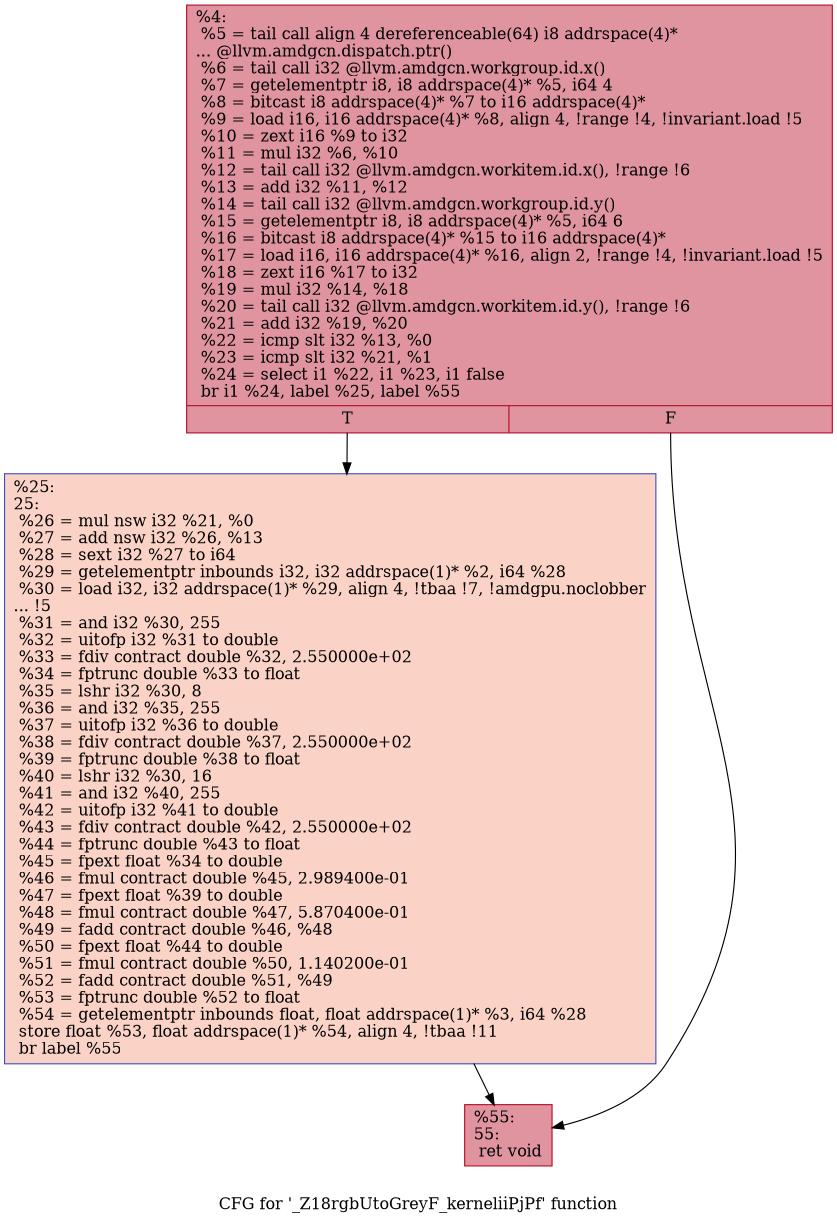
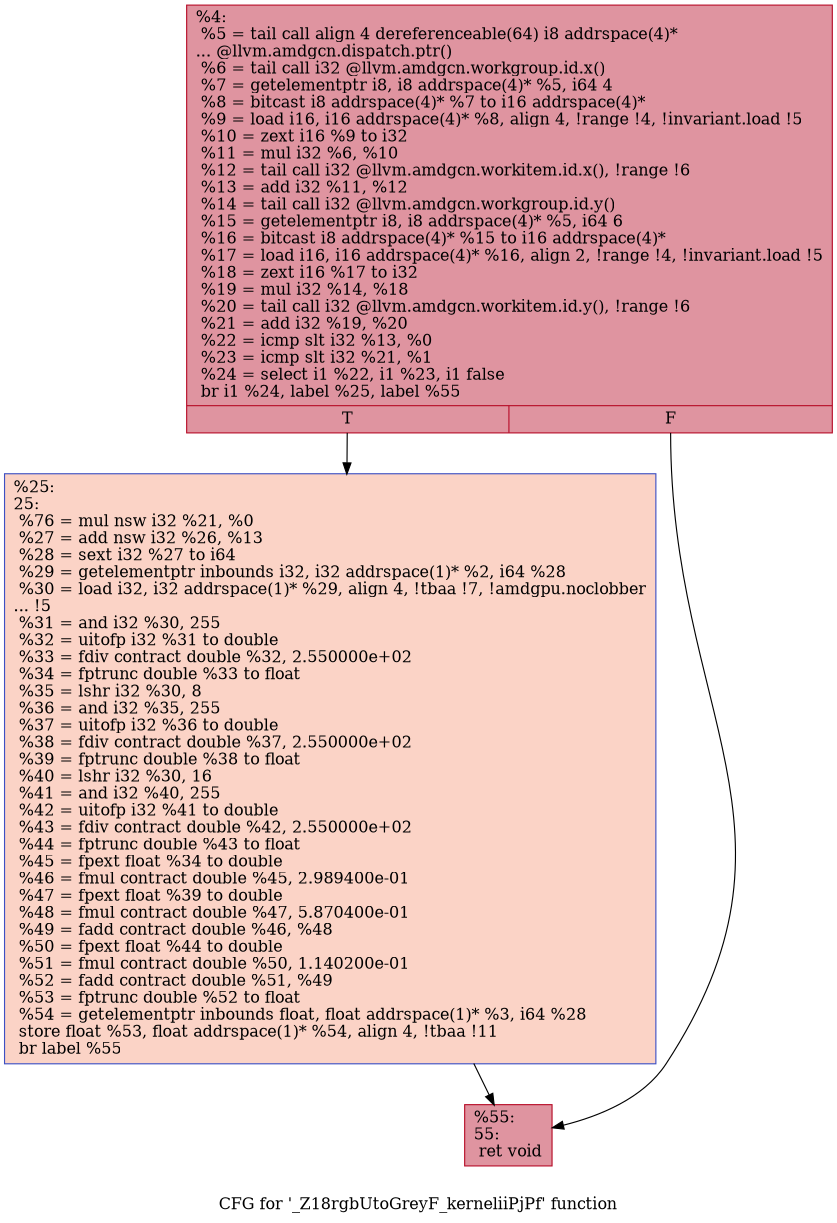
node "%25:": text "%26 = mul nsw i32 %21, %0" -> "%76 = mul nsw i32 %21, %0"
